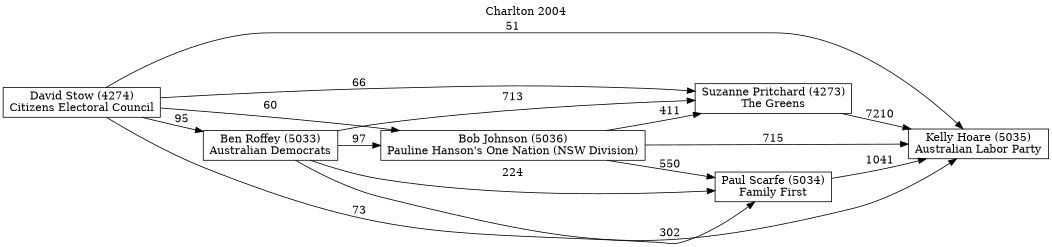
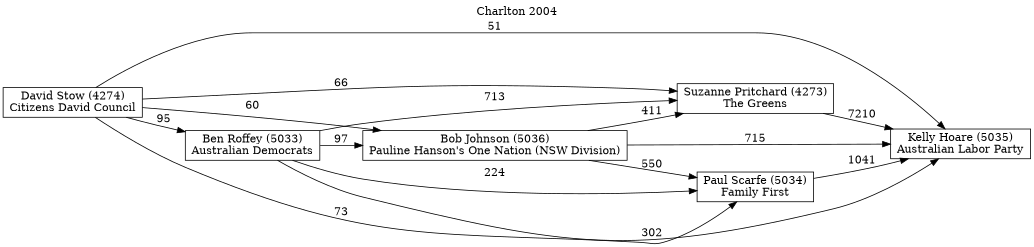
node "David Stow (4274) Citizens Electoral Council": label "David Stow (4274) Citizens Electoral Council" -> "David Stow (4274) Citizens David Council"
